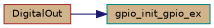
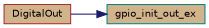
node "gpio_init_gpio_ex": label "gpio_init_gpio_ex" -> "gpio_init_out_ex"
